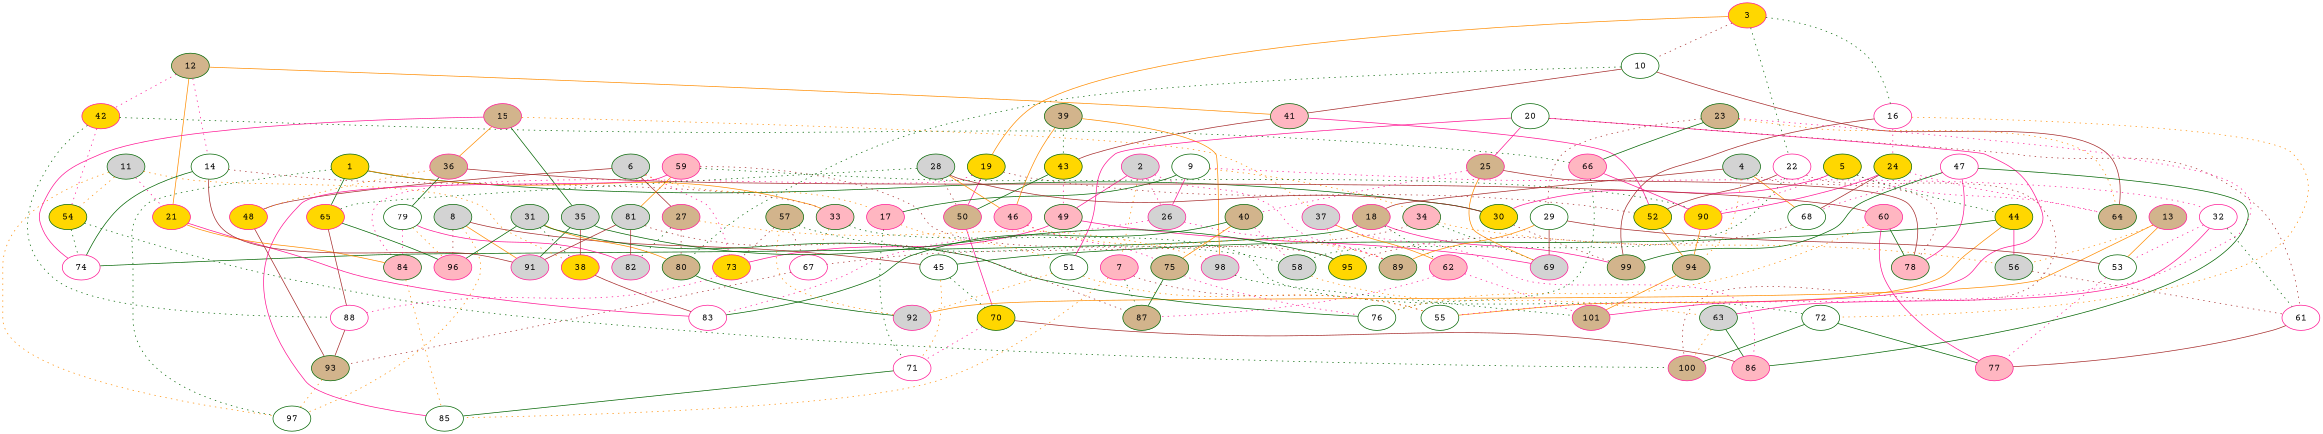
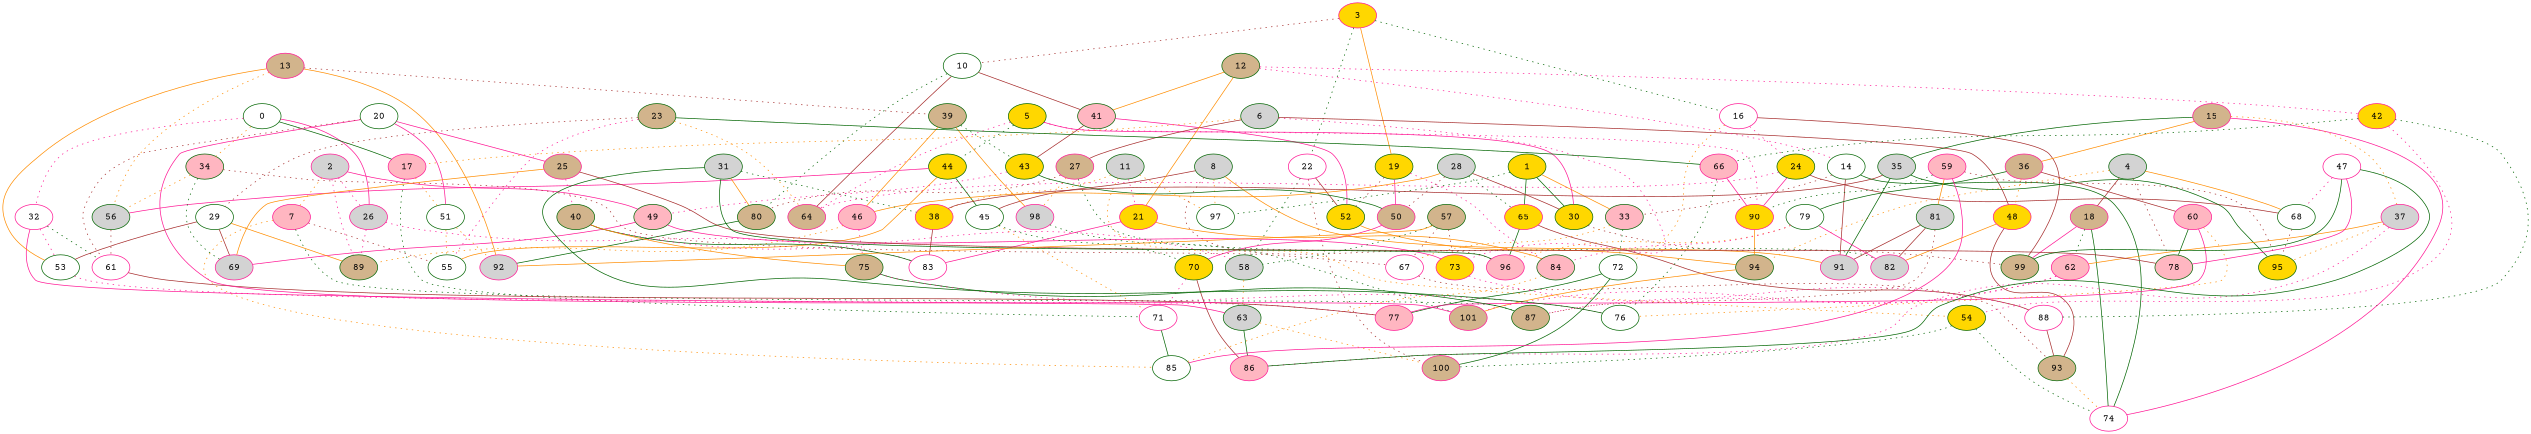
edge "13" -- "39": added
node "9": label "9" -> "0"
node "64": color darkgreen -> deeppink
edge "48" -- "82": added
edge "57" -- "92": style dotted -> solid
edge "93" -- "97": now "93" -- "74"
